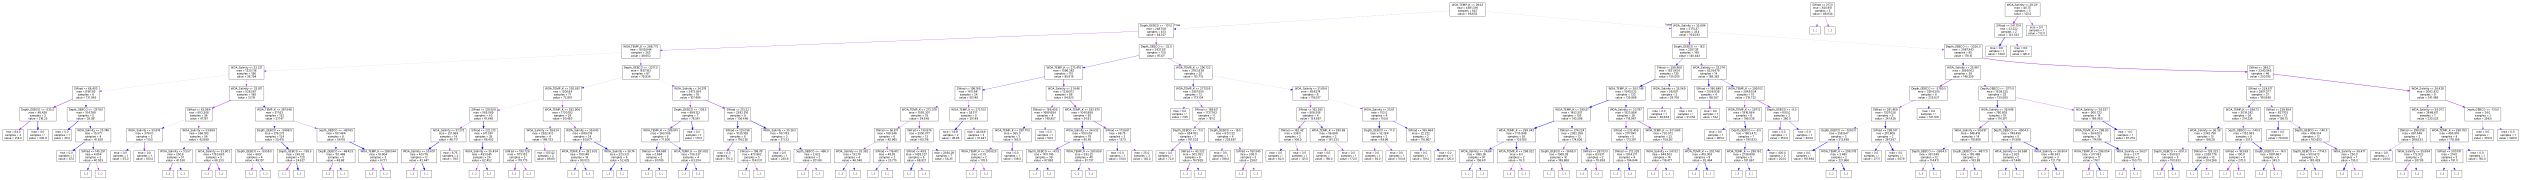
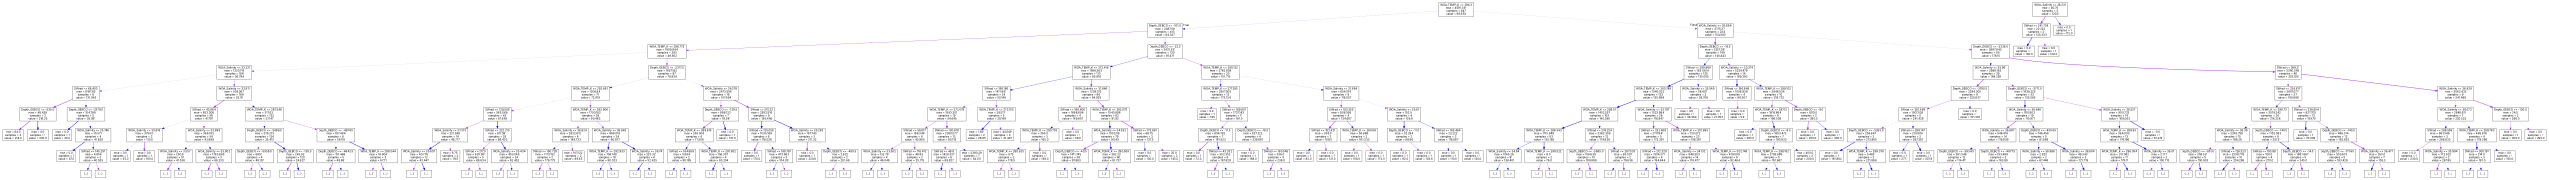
edge "WOA_Salinity <= 28.231 mse = 40.75 samples = 3 value = 120.5" -> "mse = 0.0 samples = 1 value = 112.0": color purple -> blue
edge "SWrad <= 196.849 mse = 1006.936 samples = 4 value = 98.367" -> "mse = 0.0 samples = 1 value = 54.1": style bold -> solid
edge "SWrad <= 281.468 mse = 1507.026 samples = 5 value = 241.428" -> "SWrad <= 298.147 mse = 210.809 samples = 2 value = 287.367": style bold -> dotted
edge "SWrad <= 222.213 mse = 611.591 samples = 29 value = 68.402" -> "SWrad <= 217.0 mse = 620.951 samples = 5 value = 88.634": added
edge "WOA_TEMP_K <= 290.703 mse = 365.0 samples = 3 value = 165.0" -> "WOA_TEMP_K <= 290.625 mse = 0.75 samples = 2 value = 178.5": color purple -> blue
